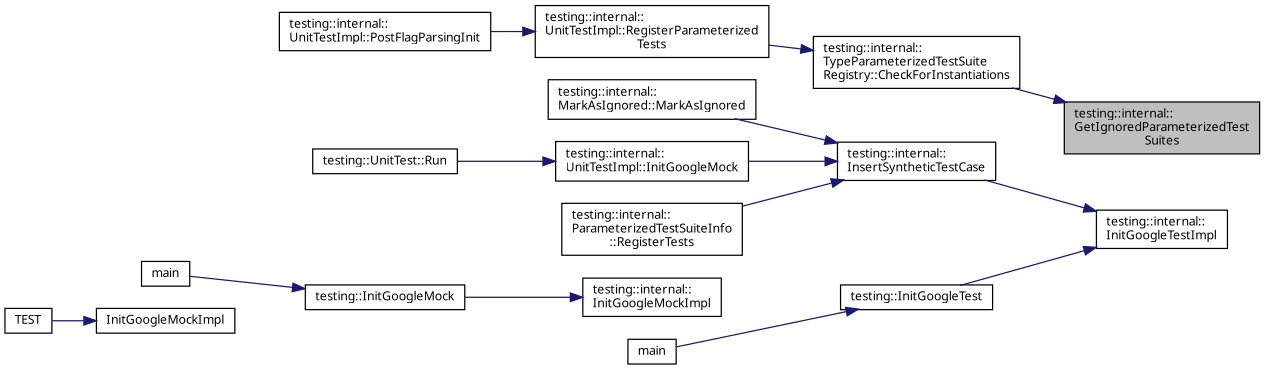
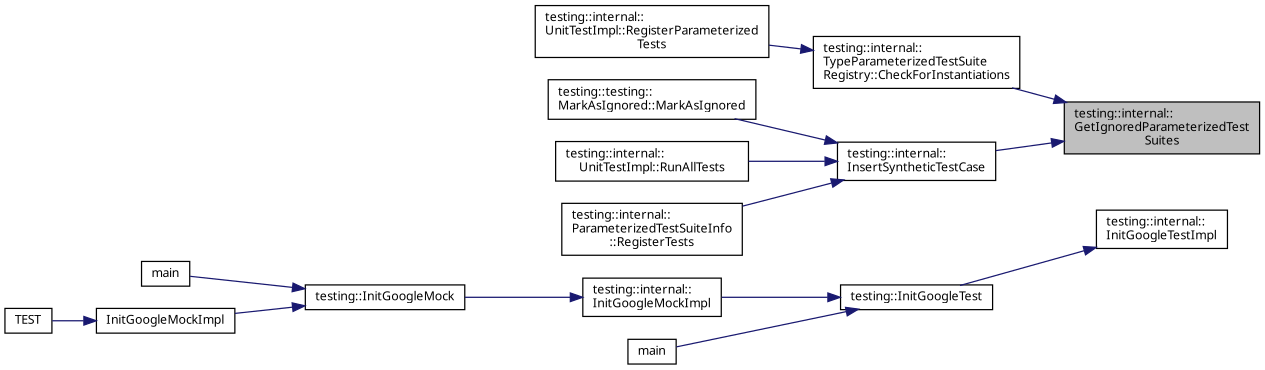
node "testing::internal:: UnitTestImpl::PostFlagParsingInit": removed
node "testing::internal:: MarkAsIgnored::MarkAsIgnored": label "testing::internal:: MarkAsIgnored::MarkAsIgnored" -> "testing::testing:: MarkAsIgnored::MarkAsIgnored"
node "testing::UnitTest::Run": removed
node "testing::internal:: UnitTestImpl::InitGoogleMock": label "testing::internal:: UnitTestImpl::InitGoogleMock" -> "testing::internal:: UnitTestImpl::RunAllTests"
edge "testing::internal:: InsertSyntheticTestCase" -> "testing::internal:: InitGoogleTestImpl": now "testing::internal:: InsertSyntheticTestCase" -> "testing::internal:: GetIgnoredParameterizedTest Suites"
edge "testing::internal:: InitGoogleMockImpl" -> "testing::InitGoogleTest": added
edge "InitGoogleMockImpl" -> "testing::InitGoogleMock": added
